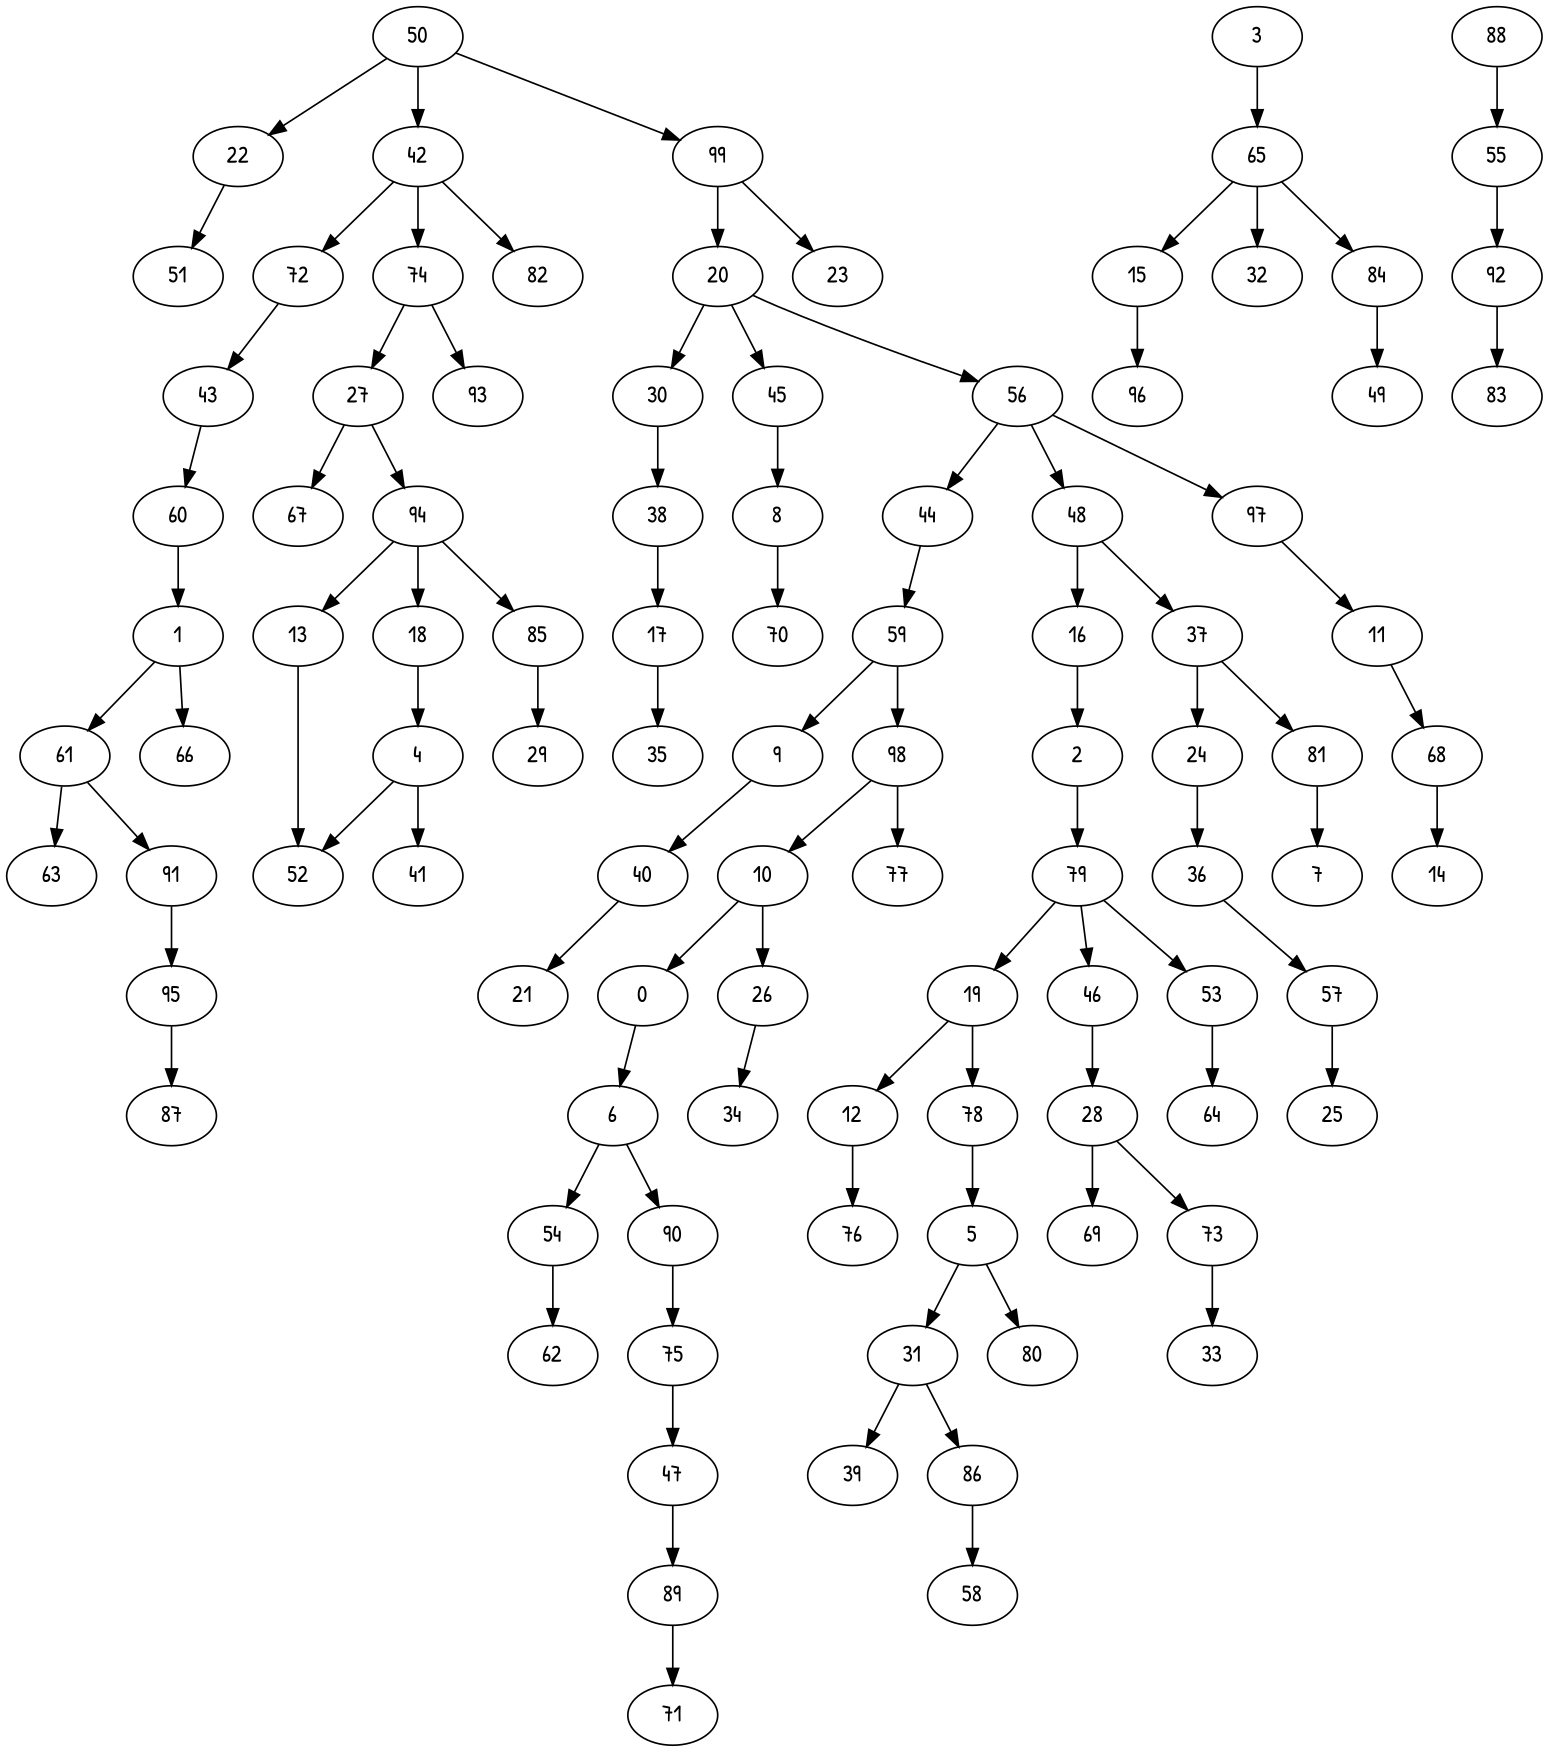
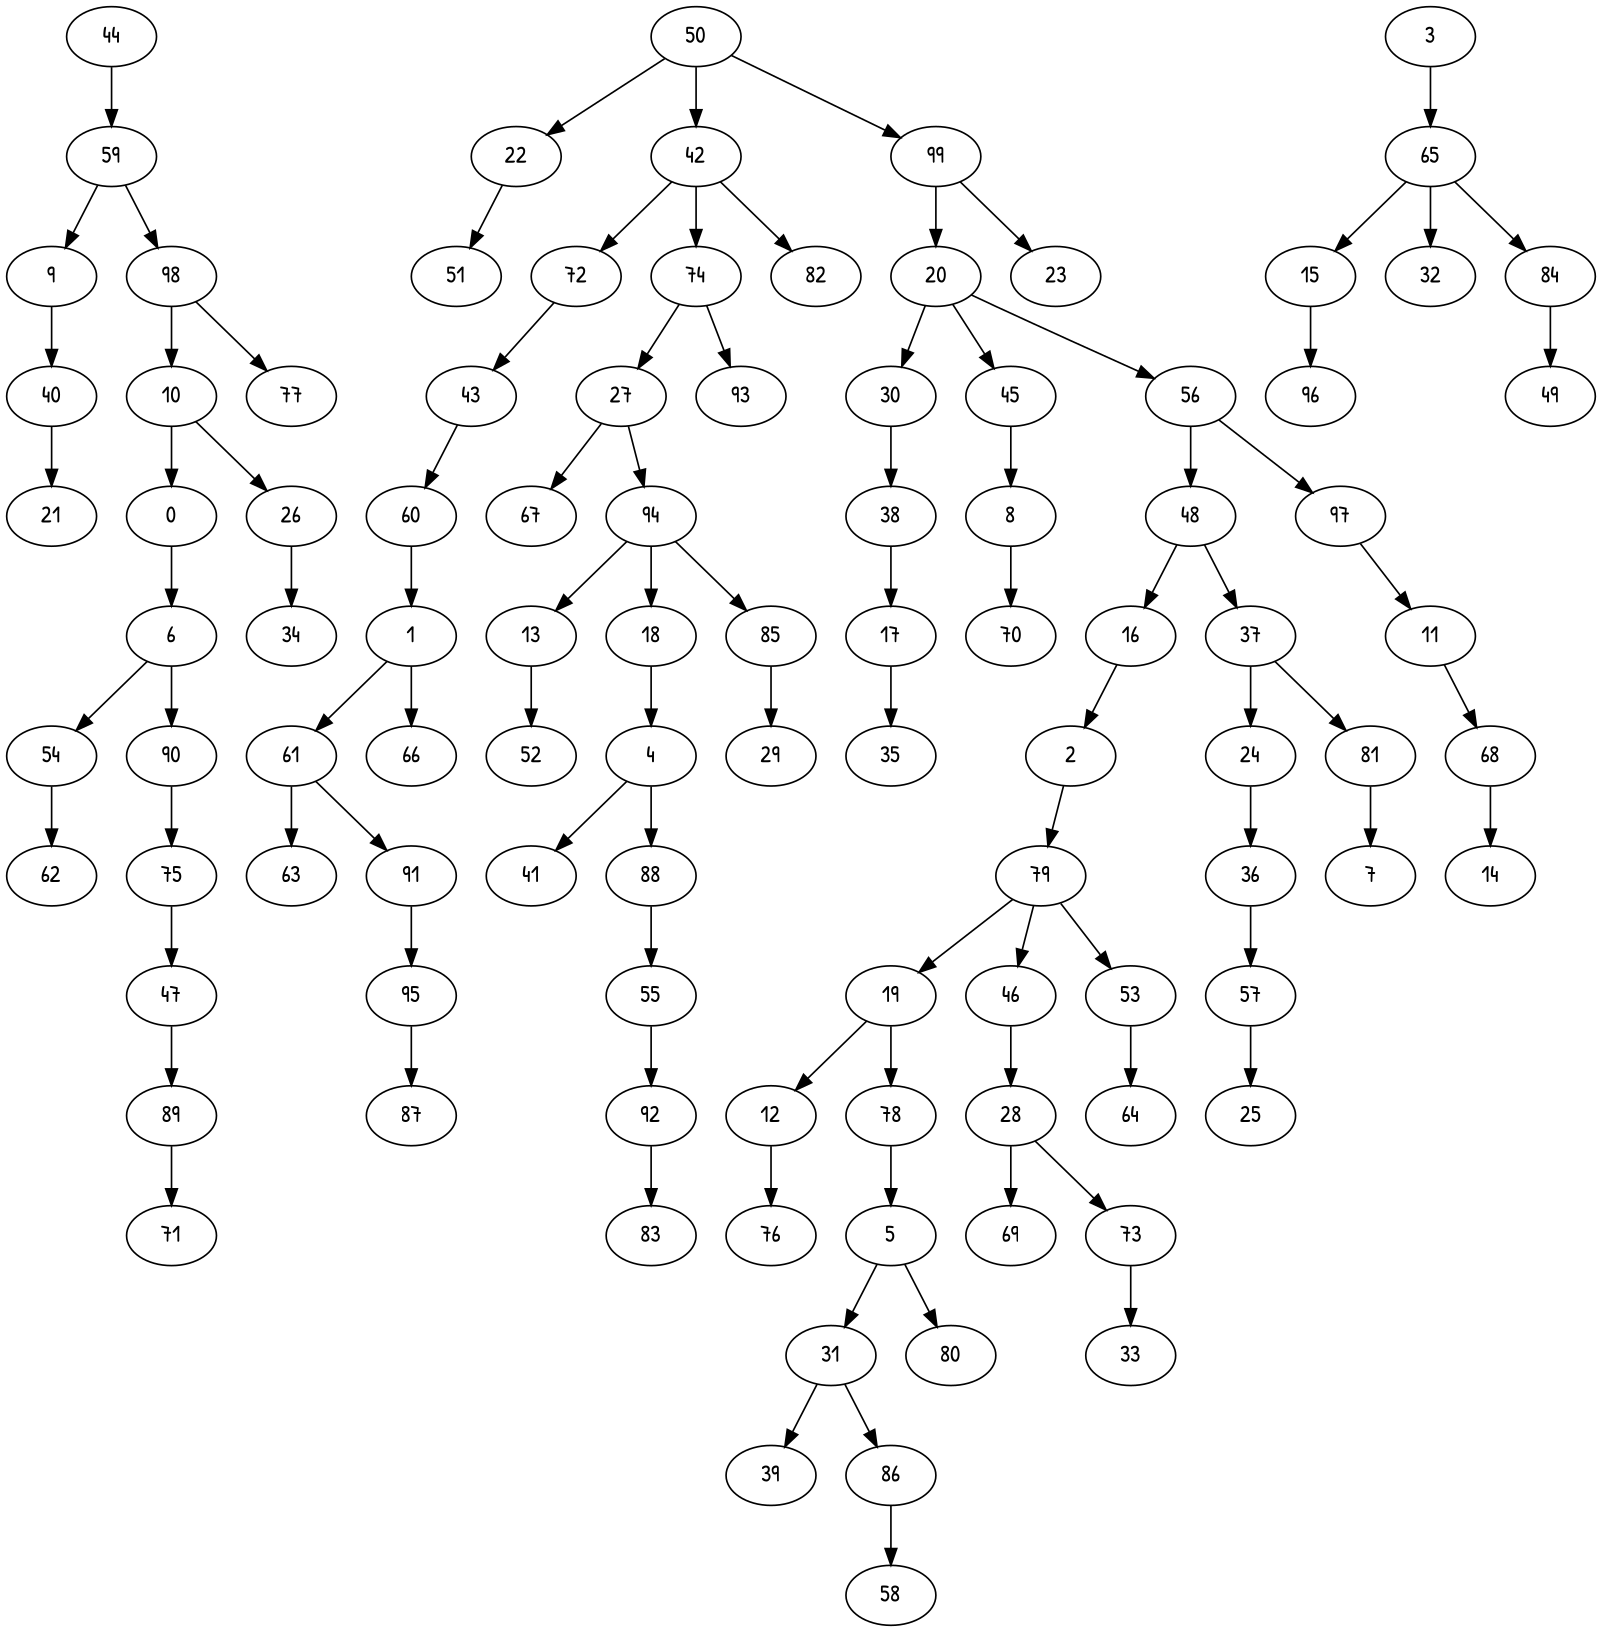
edge "56" -> "44": removed
edge "4" -> "52": now "4" -> "88"
